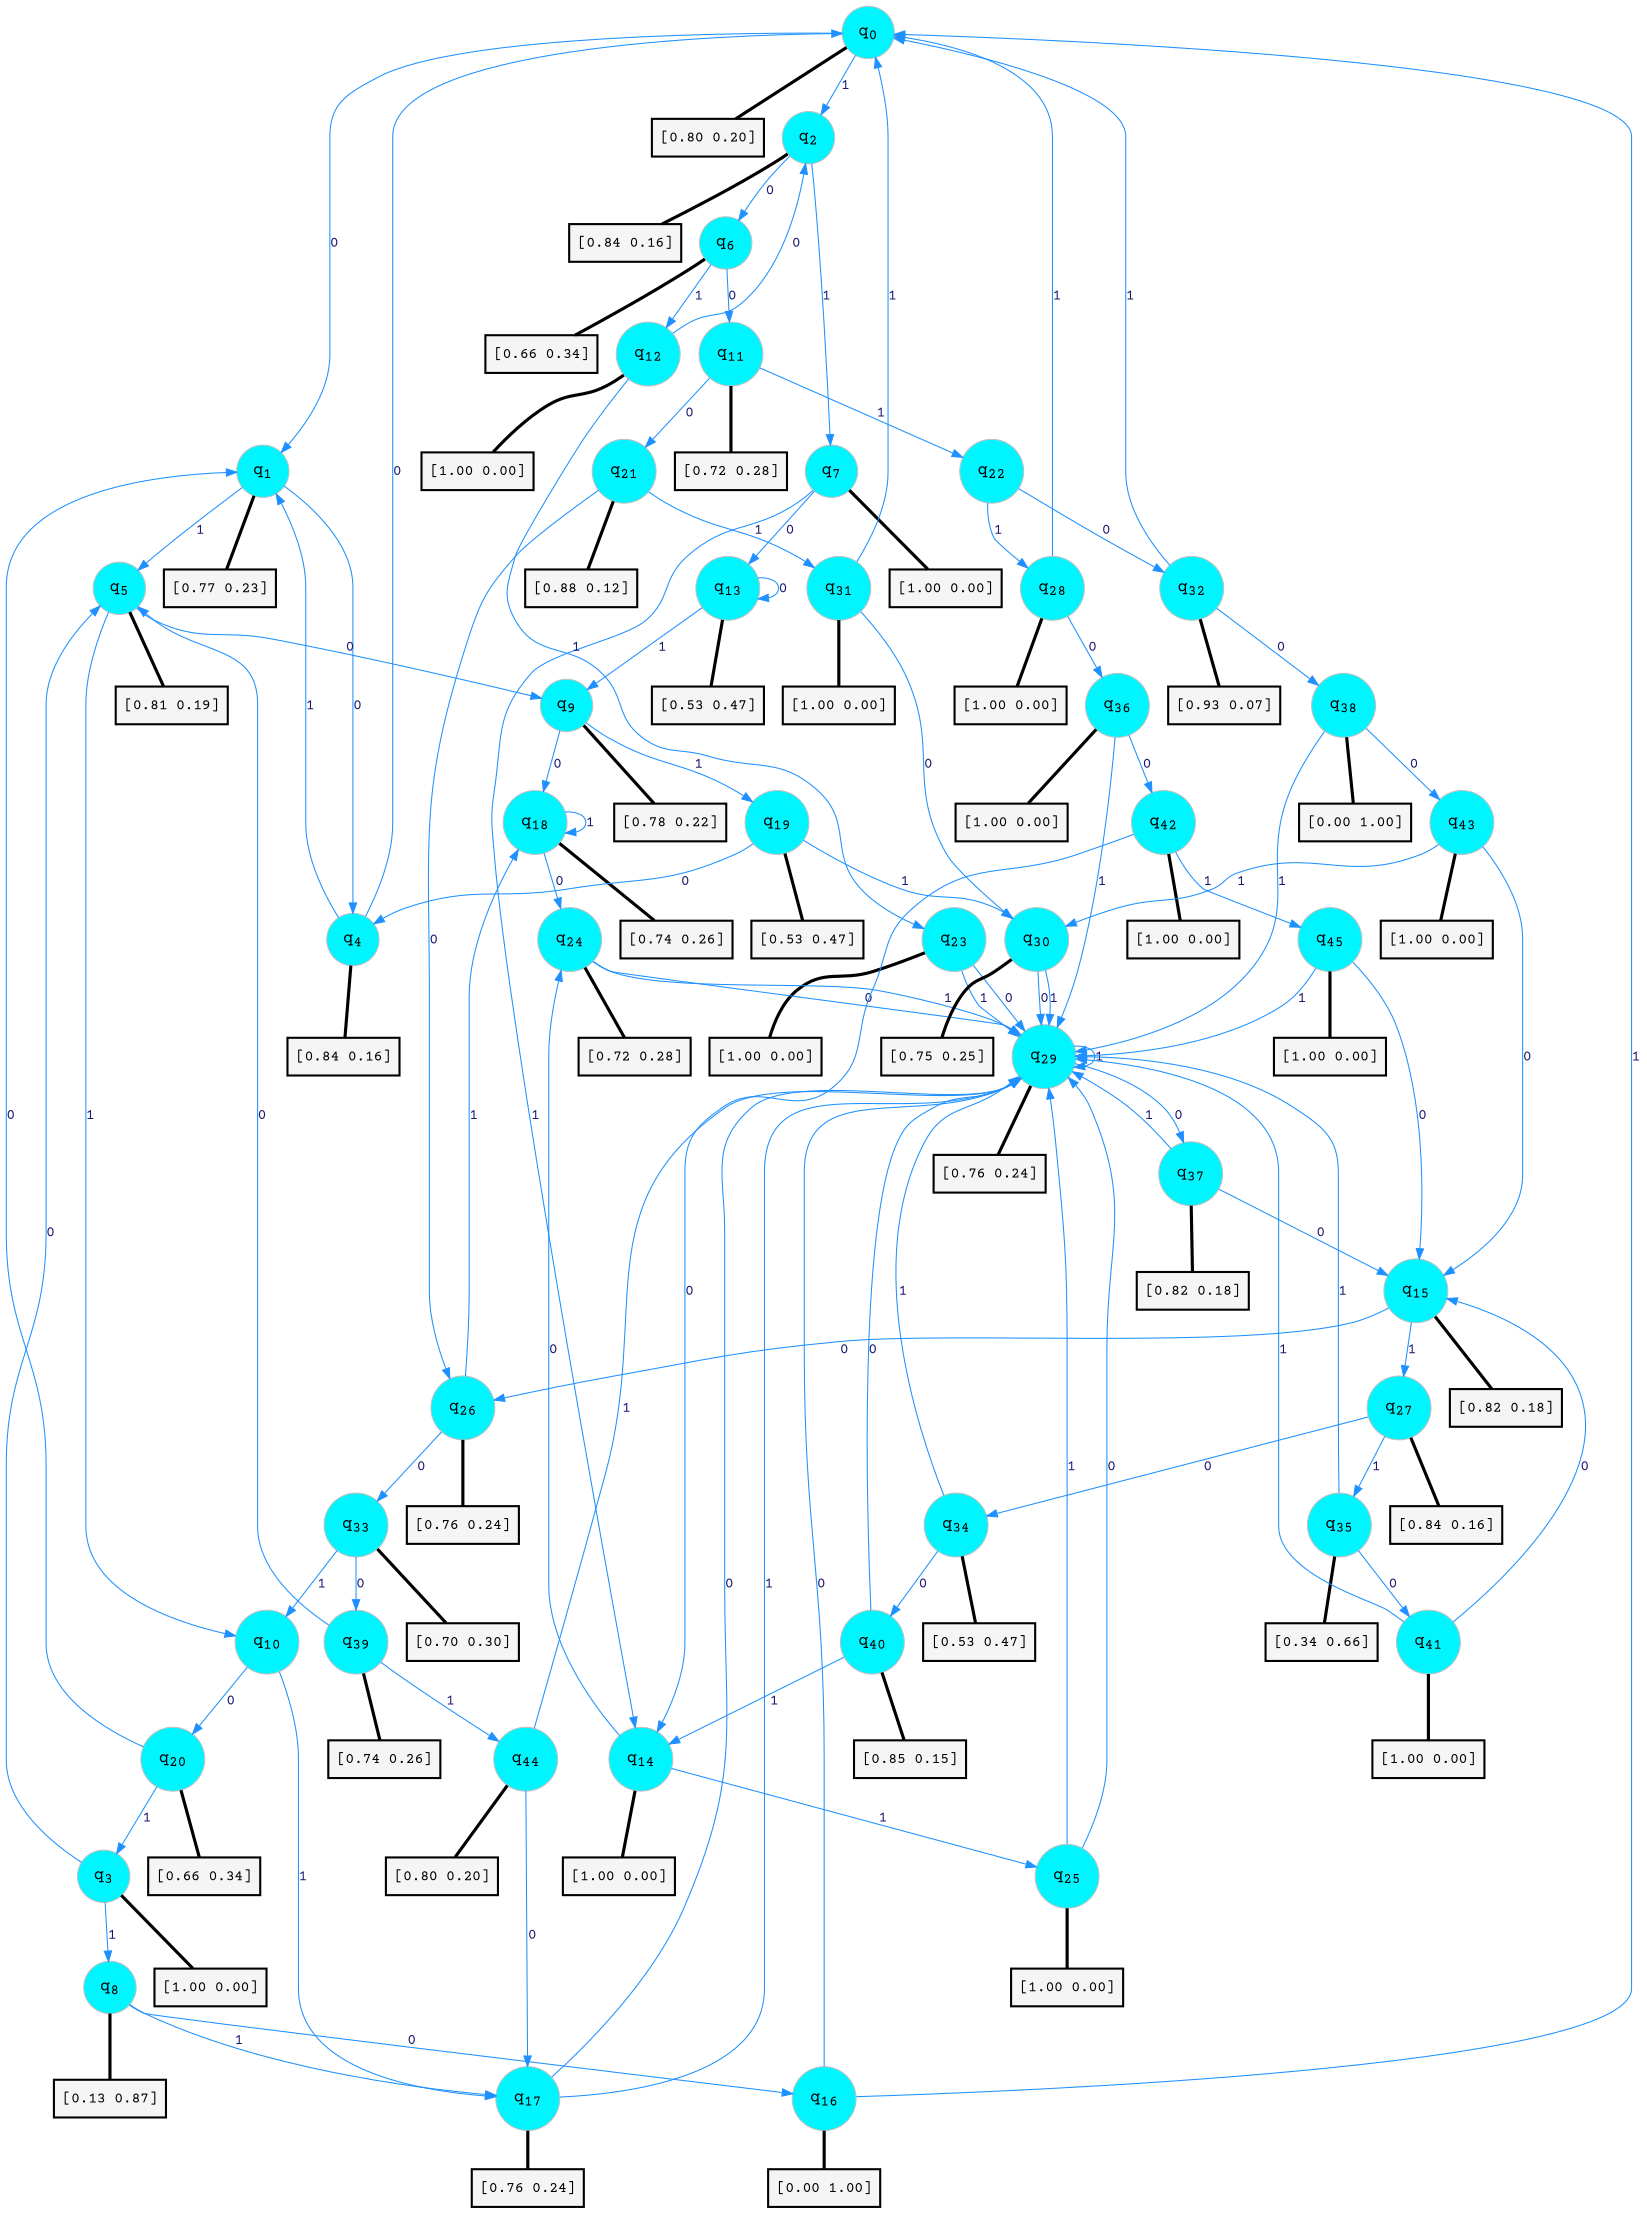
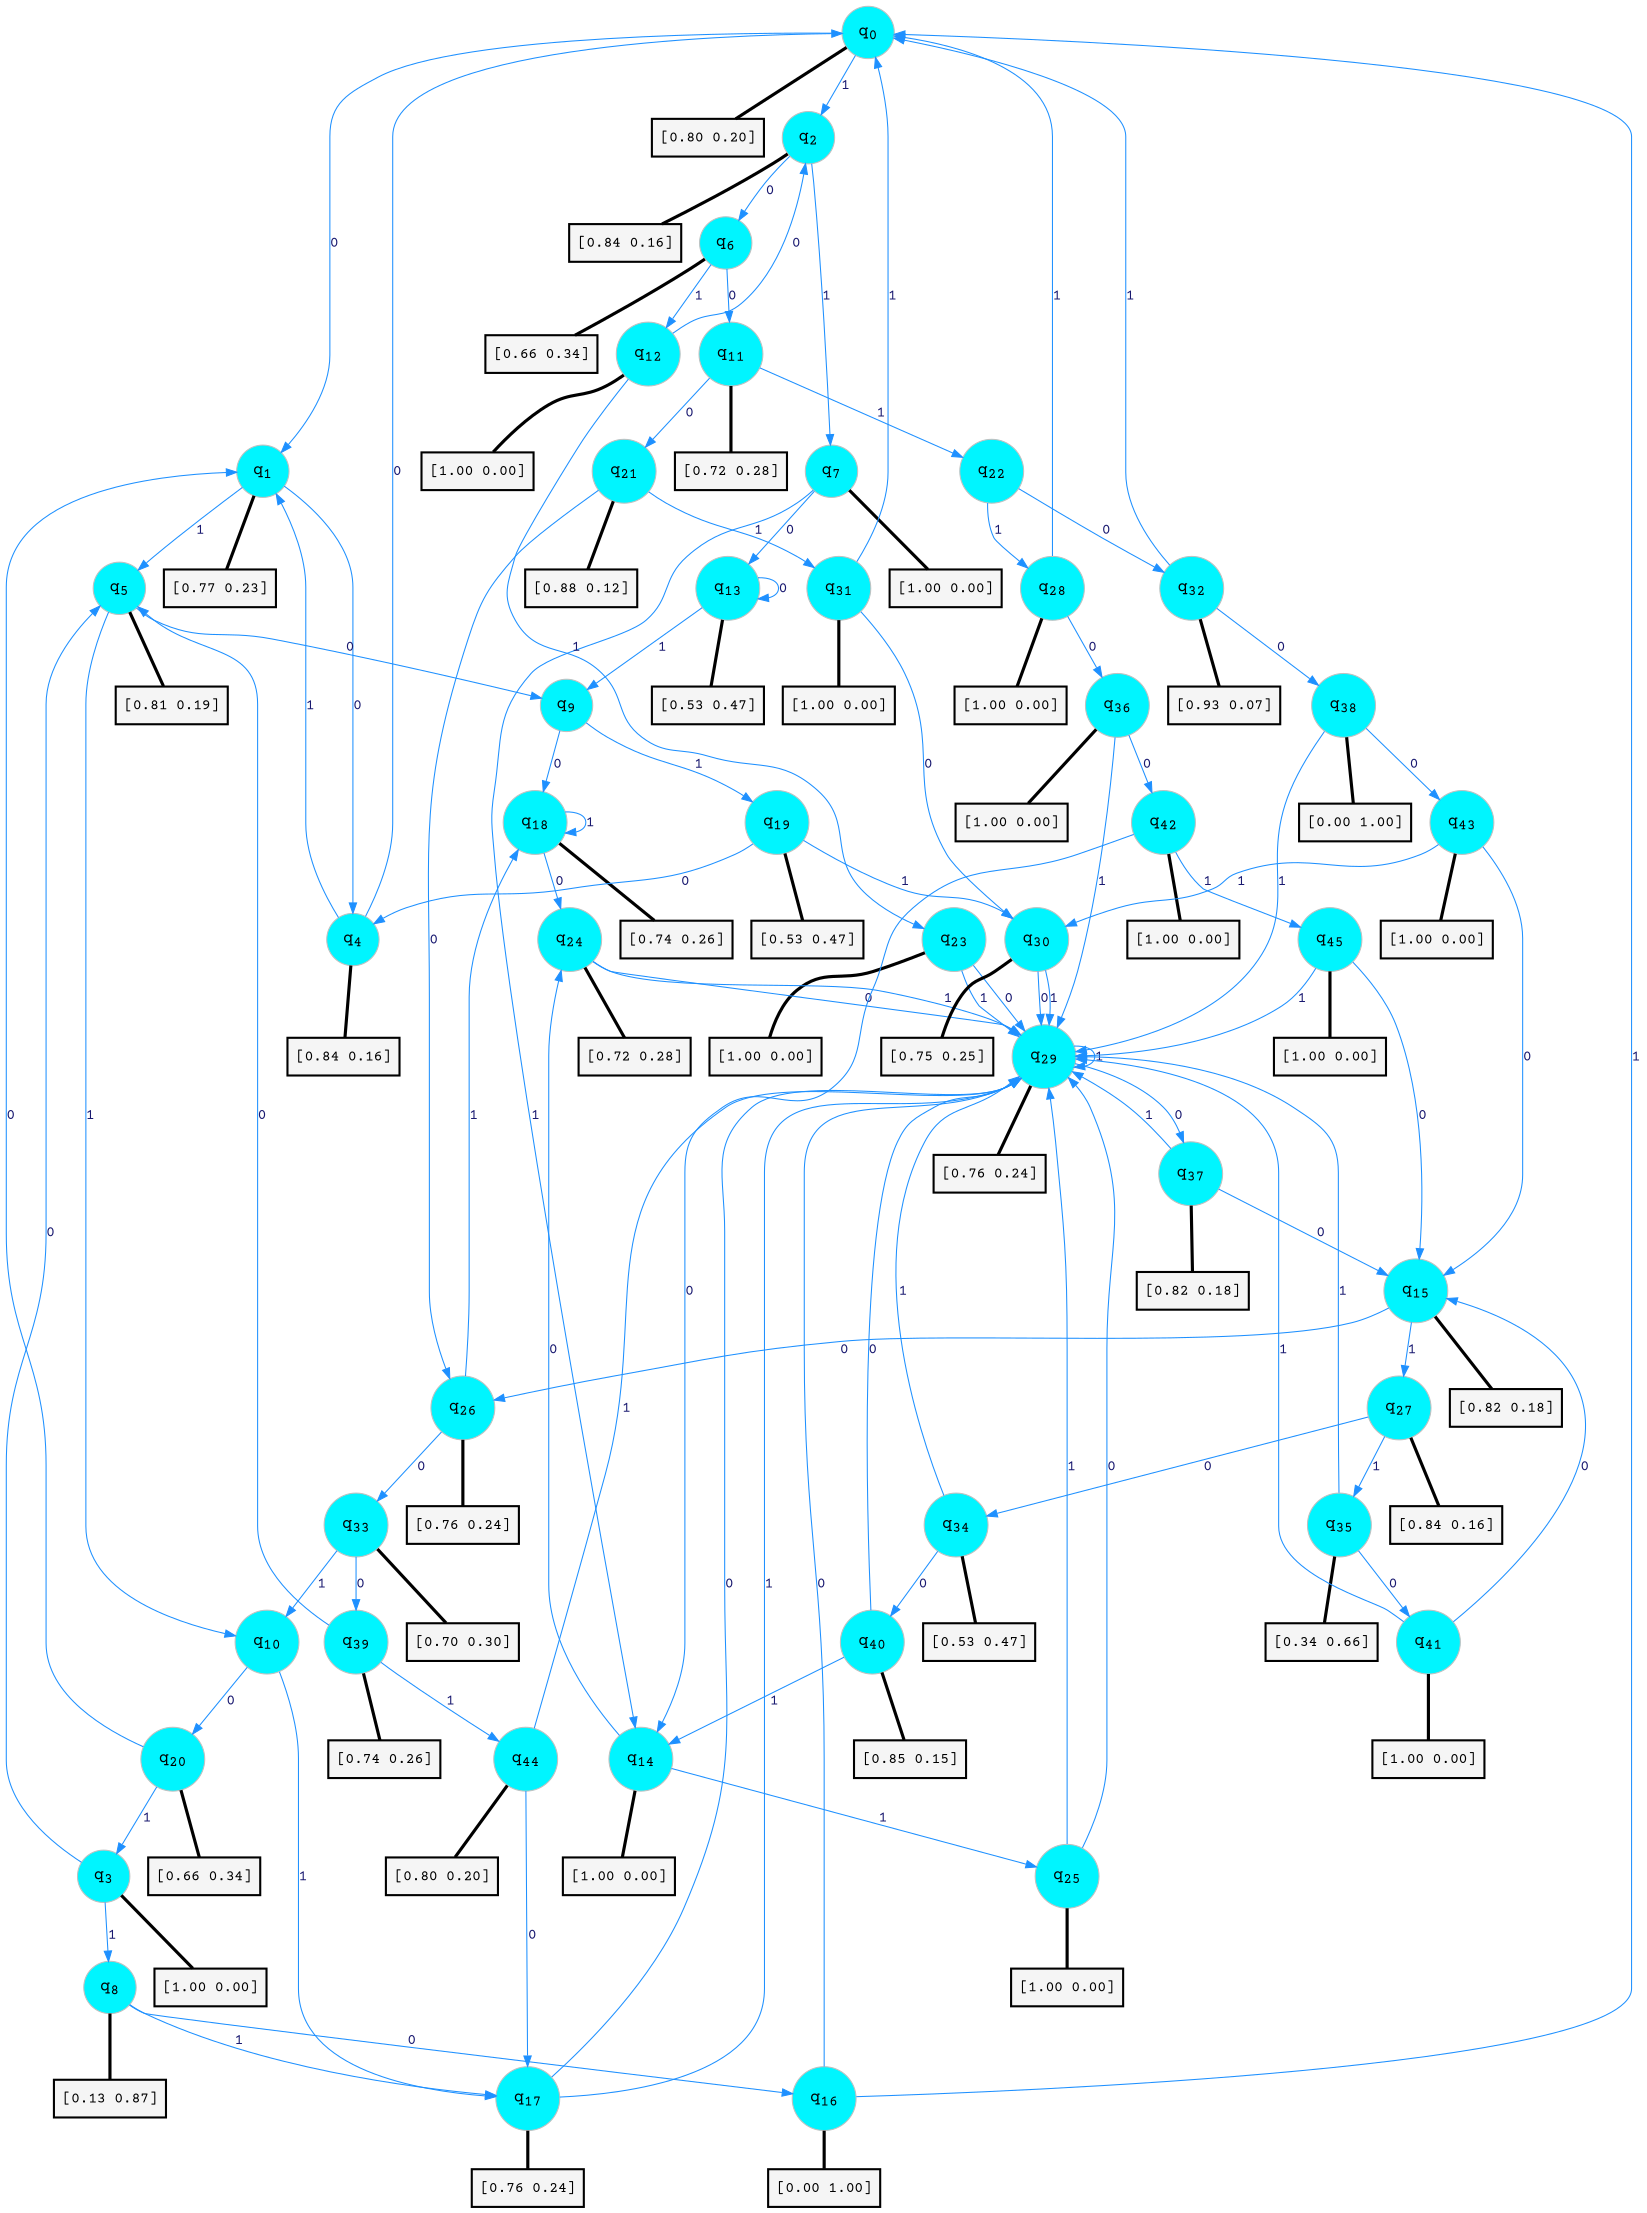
node "[0.78 0.22]": removed
